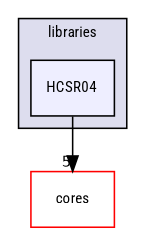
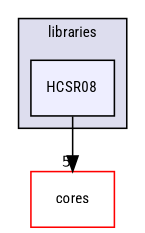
node "HCSR04": label "HCSR04" -> "HCSR08"
